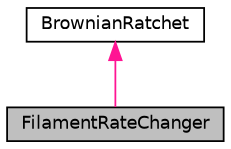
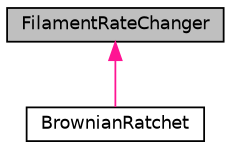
edge "FilamentRateChanger" -> "BrownianRatchet": reversed
